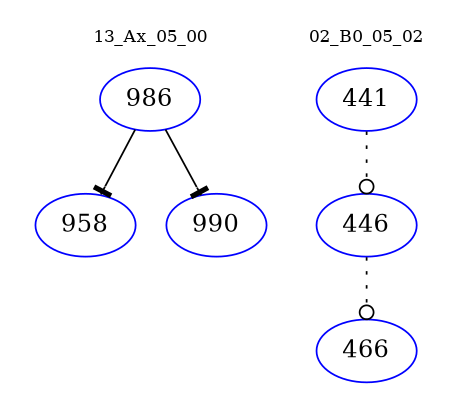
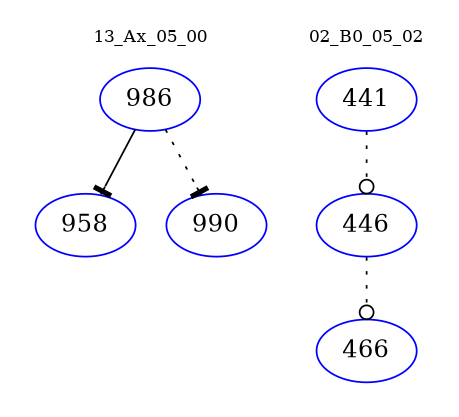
edge "986" -> "990": style solid -> dotted
